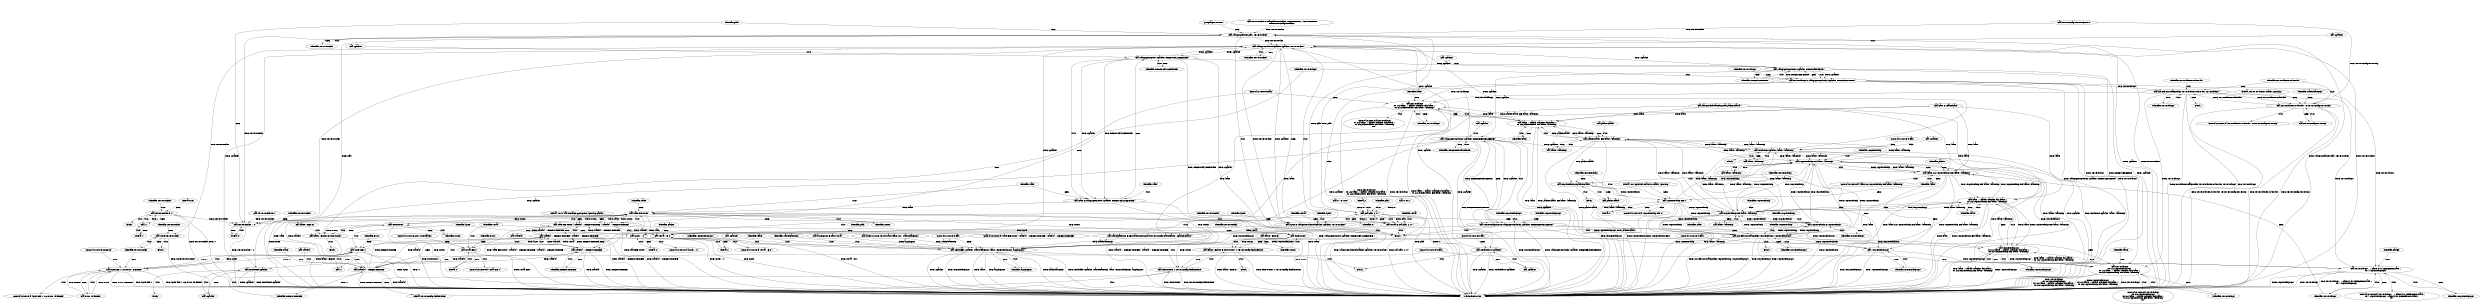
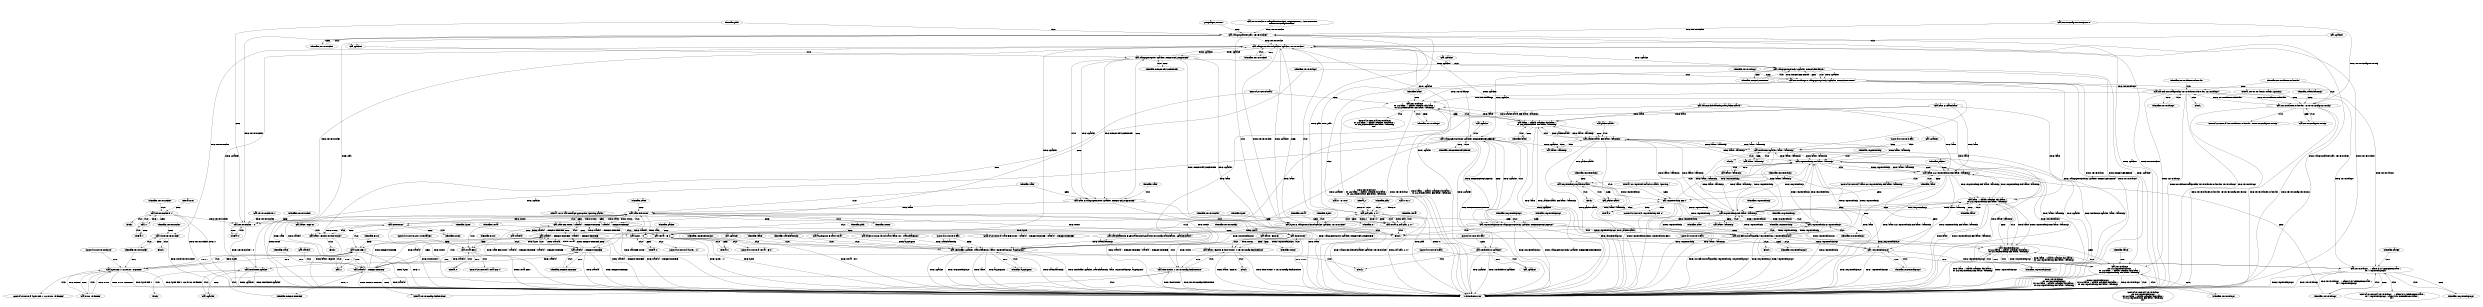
edge "(Call,retval <= 0)" -> "(Call,retval == 0)": label "DDG: retval" -> "TYPE: retval"
edge "(Call,bytes == -1 && errno != EINTR)" -> "(Call,bytes == -1)": label "DDG: tv" -> "CFG: "
